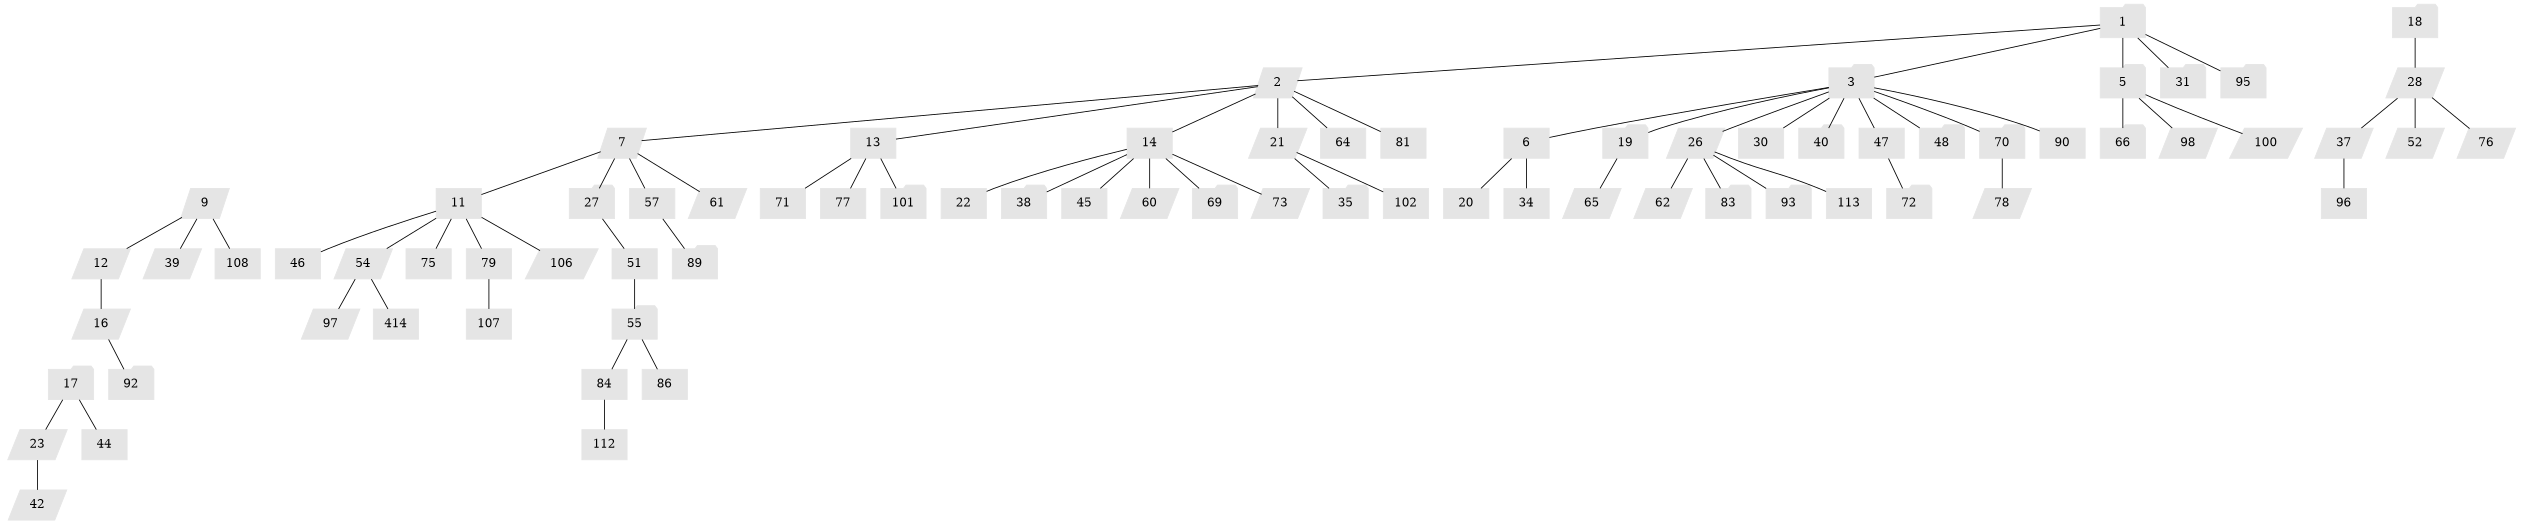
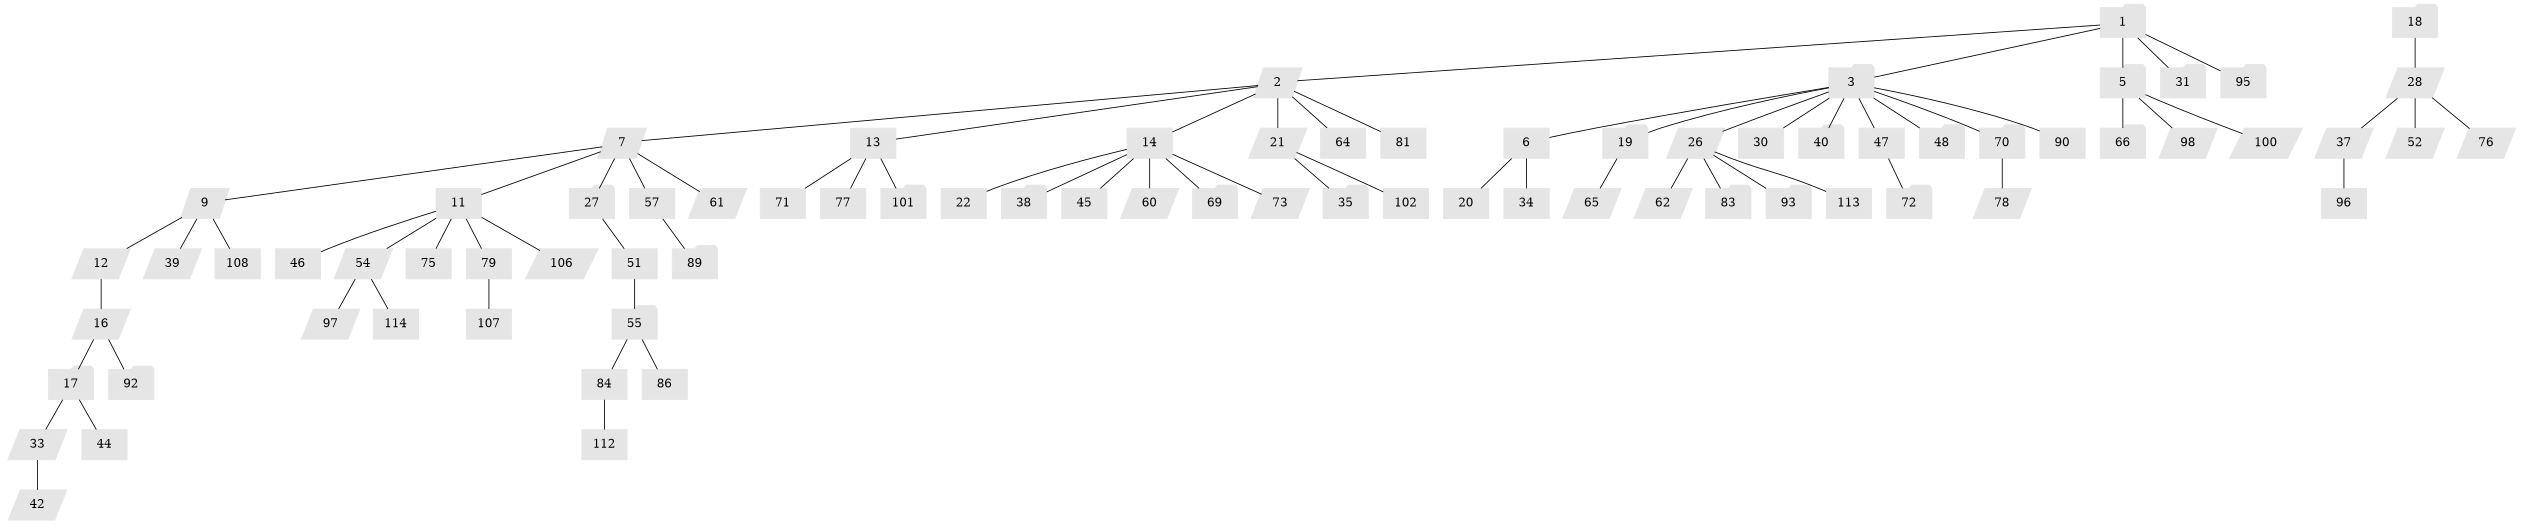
edge "7" -- "9": added
node "414": label "414" -> "114"
edge "16" -- "17": added
node "23": label "23" -> "33"
